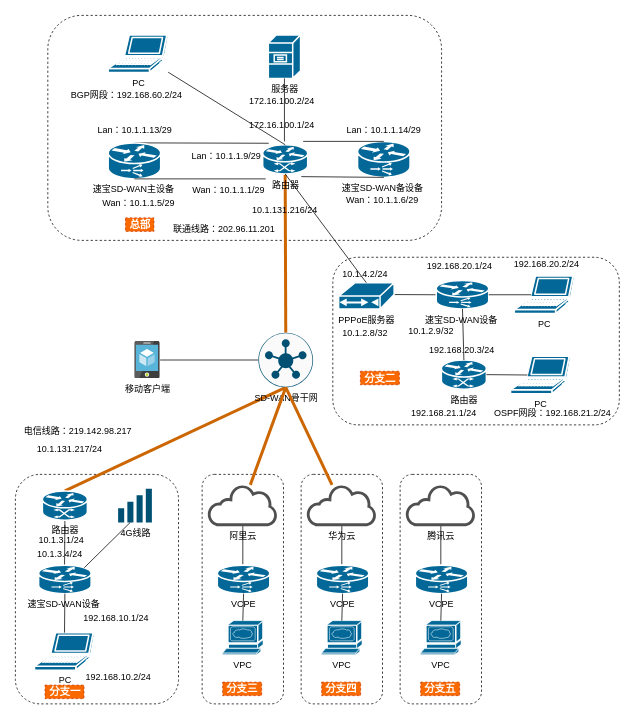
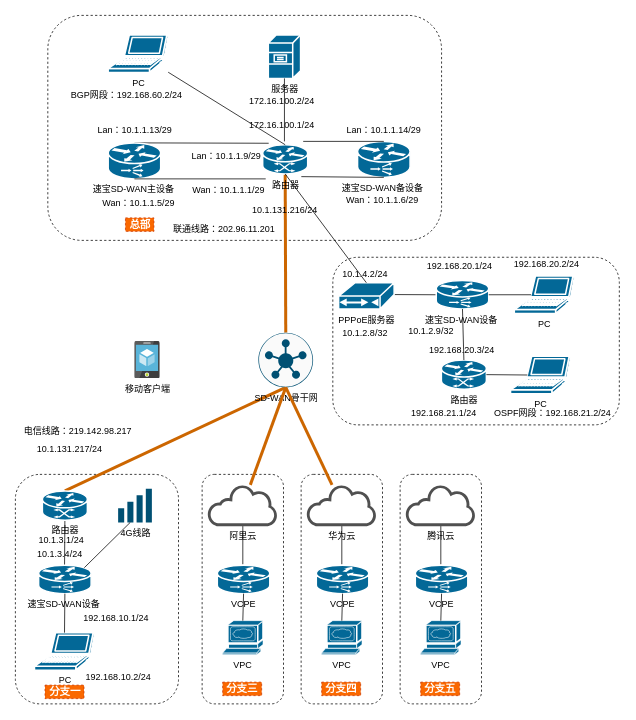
edge "移动客户端" -- "SD-WAN骨干网": removed
node "分支二": removed
